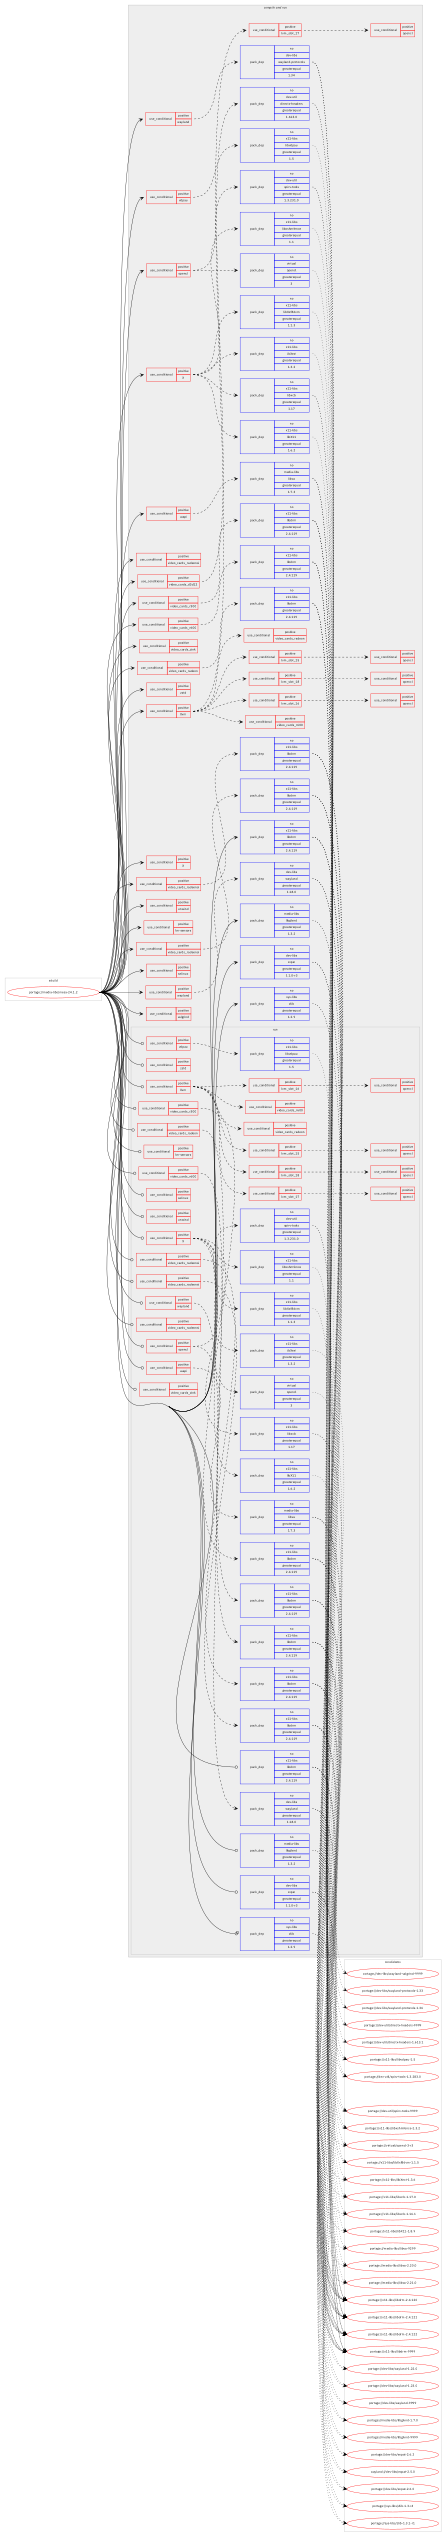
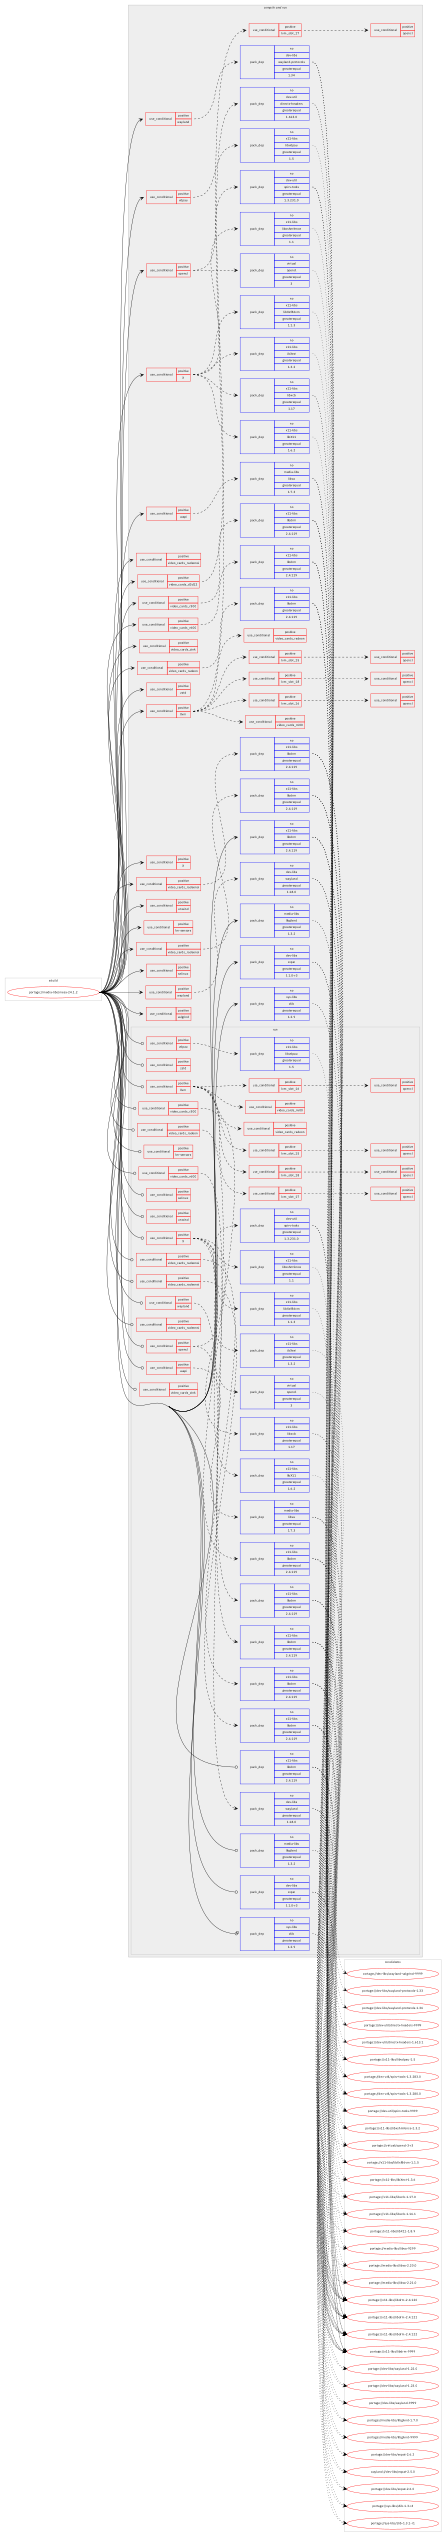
node "portage://dev-util/spirv-tools-1.3.280.0": added
